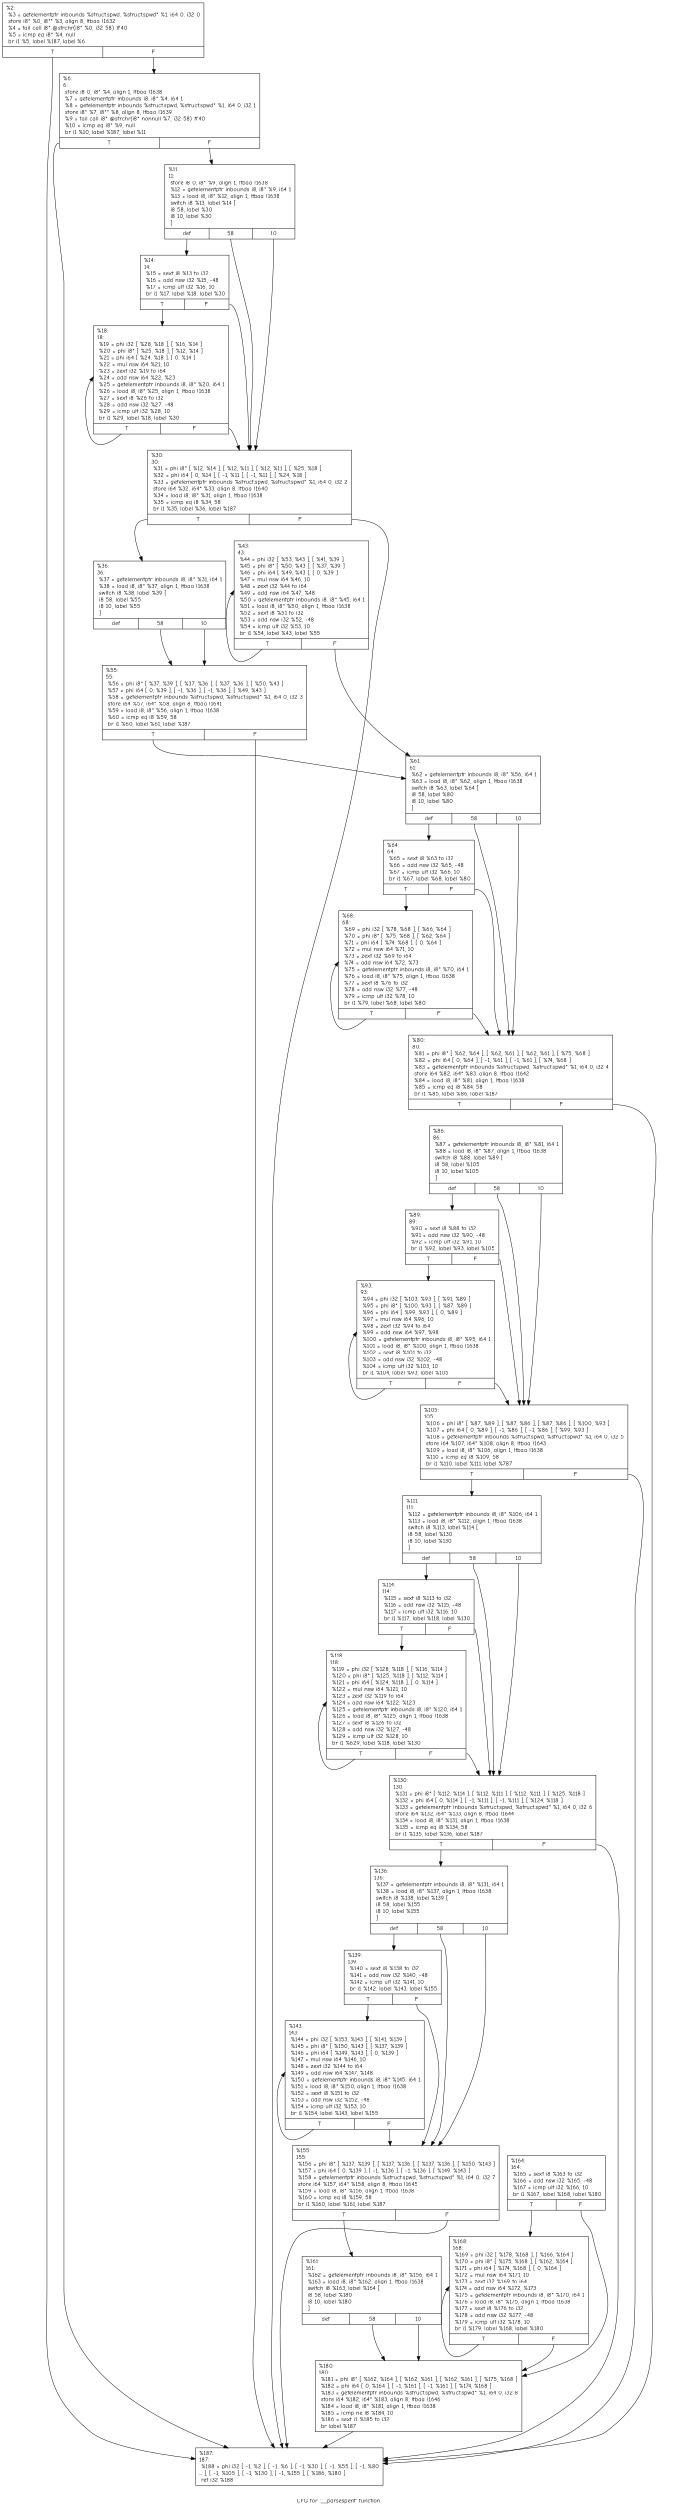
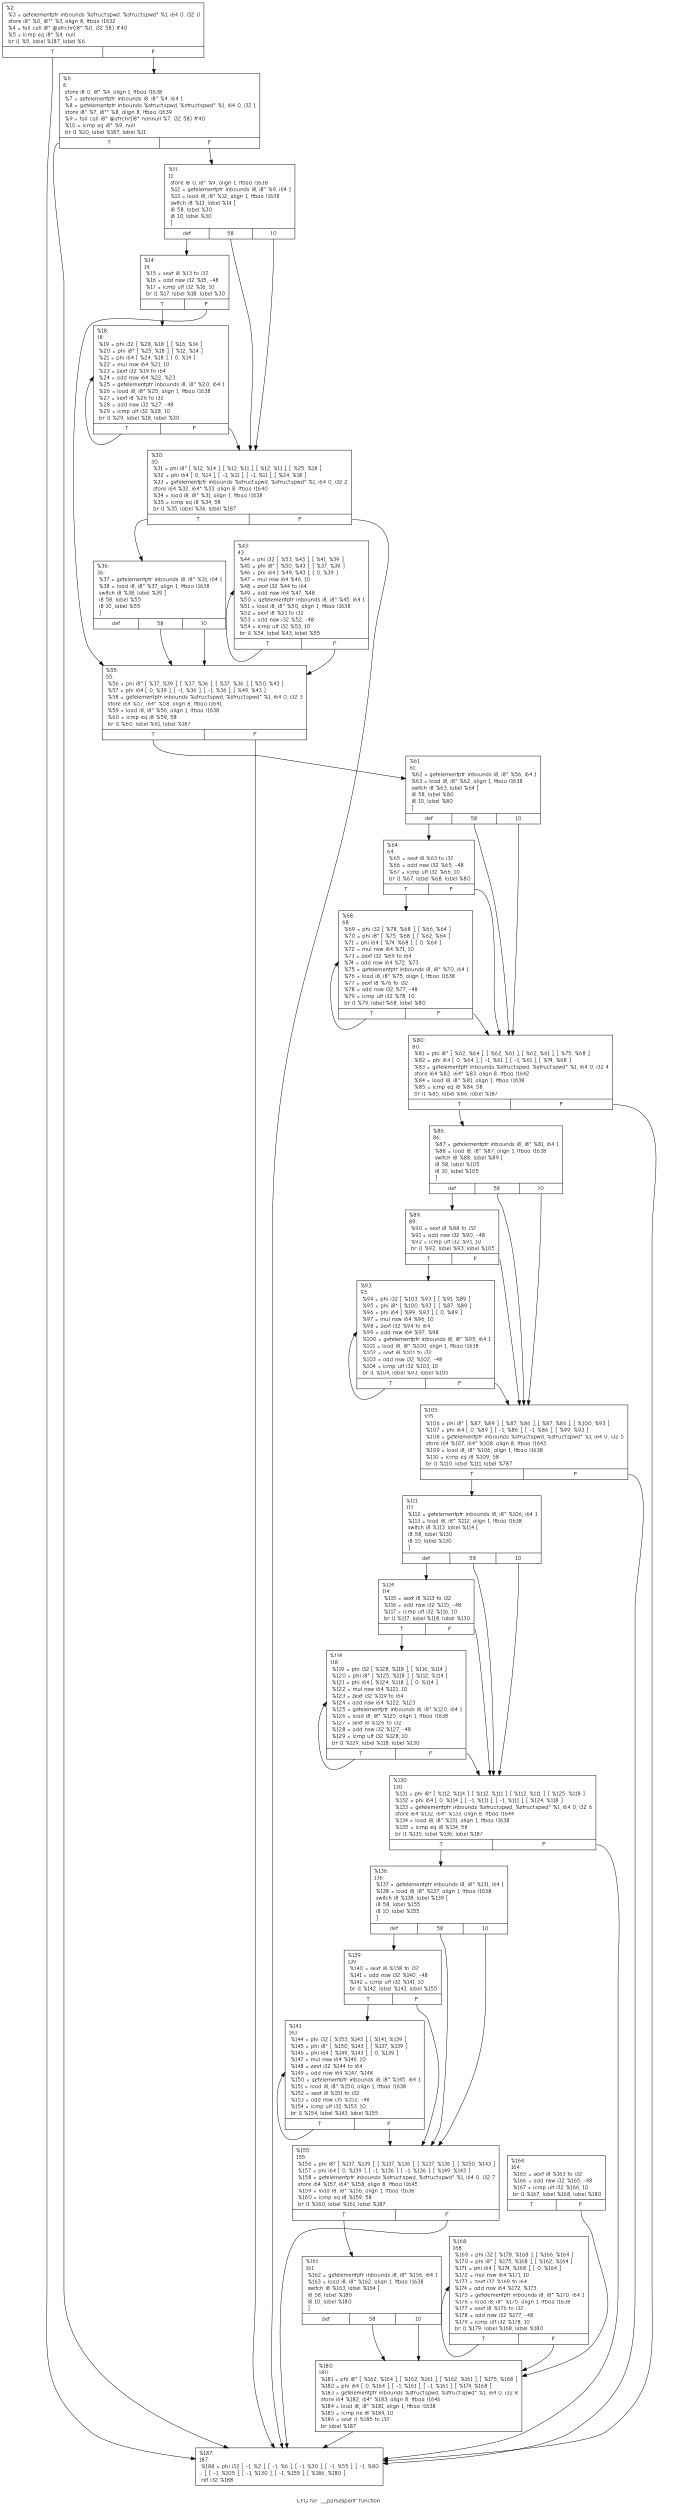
edge "%14:" -> "%30:": now "%14:" -> "%55:"
edge "%43:" -> "%61:": now "%43:" -> "%55:"
edge "%80:" -> "%86:": added
node "%118:": text "br i1 %629, label %118, label %130" -> "br i1 %129, label %118, label %130"
node "%143:": text "%153 = add nsw i32 %152, -48" -> "%153 = add nsw i35 %152, -48"
edge "%164:" -> "%168:": removed
